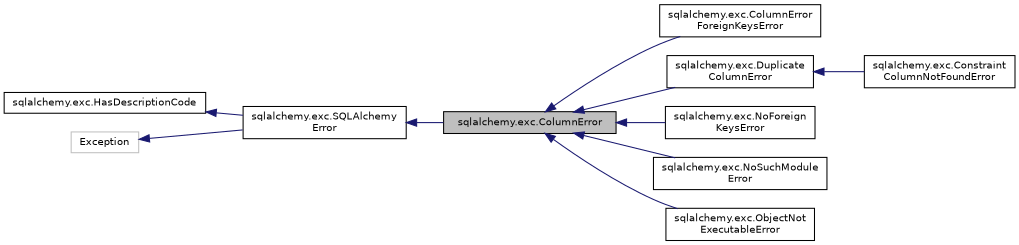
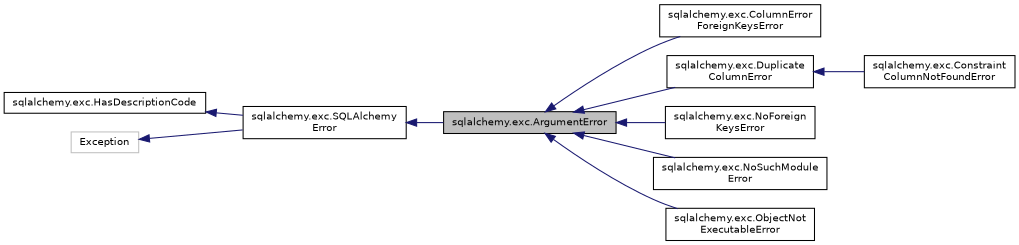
node "sqlalchemy.exc.ColumnError": label "sqlalchemy.exc.ColumnError" -> "sqlalchemy.exc.ArgumentError"
